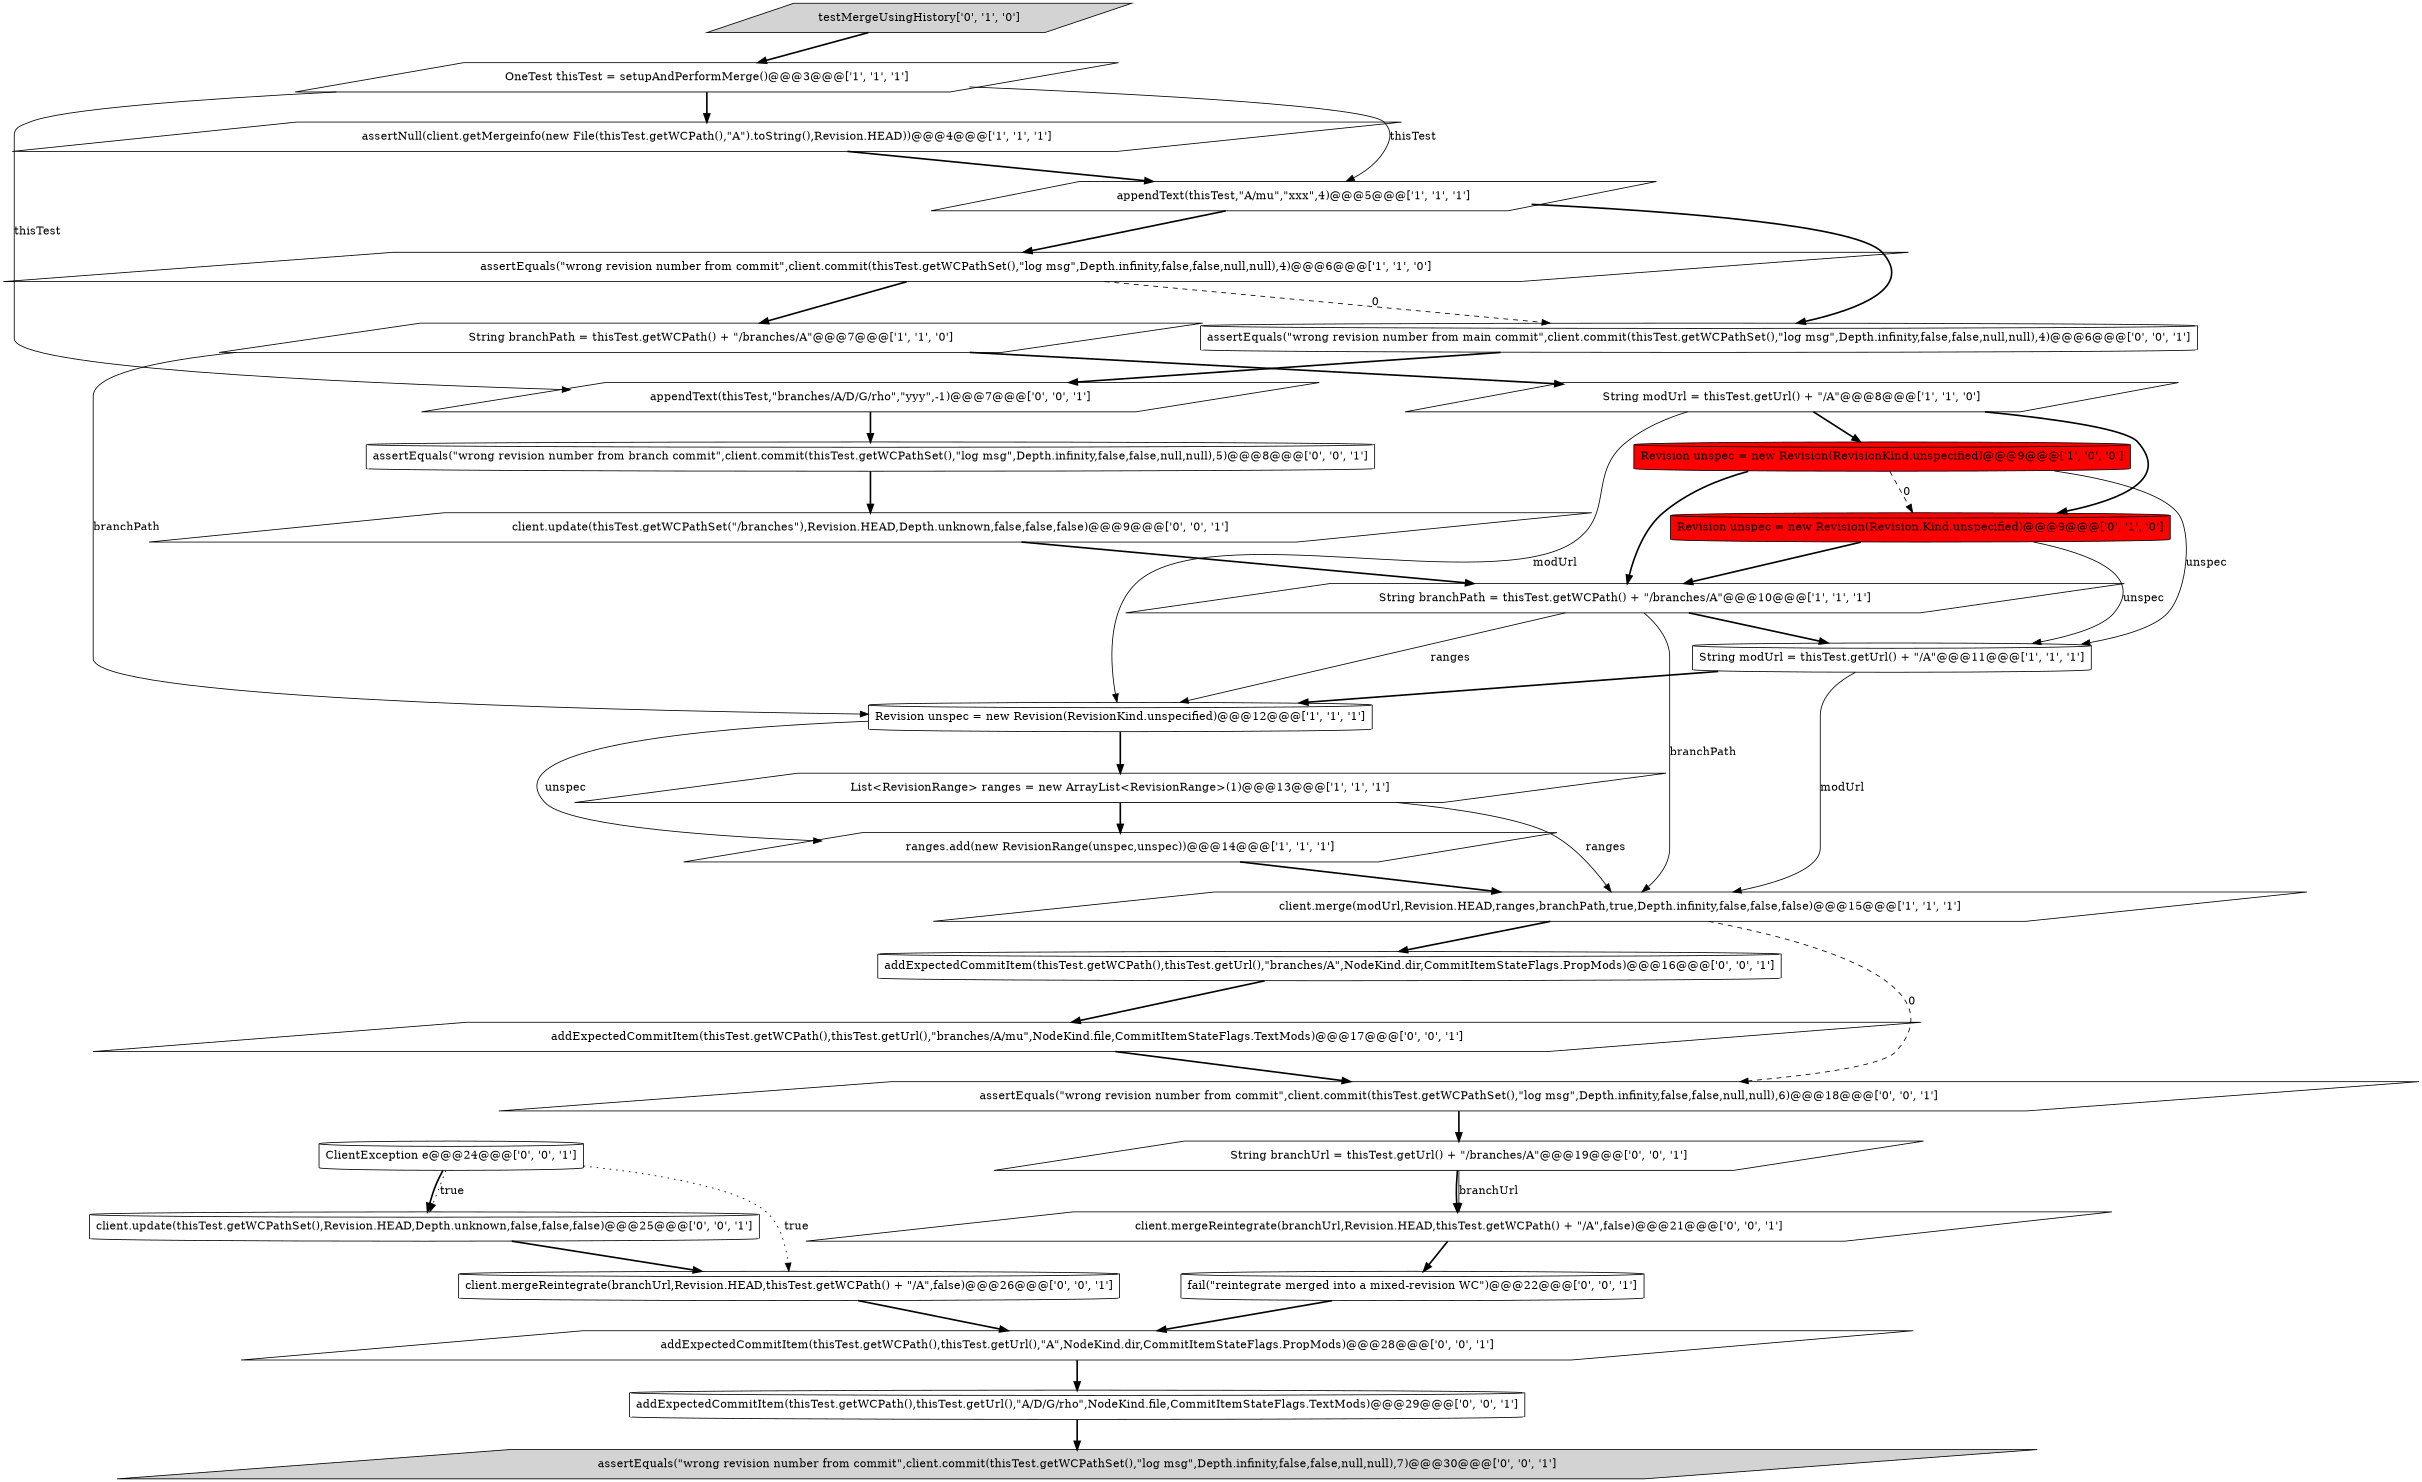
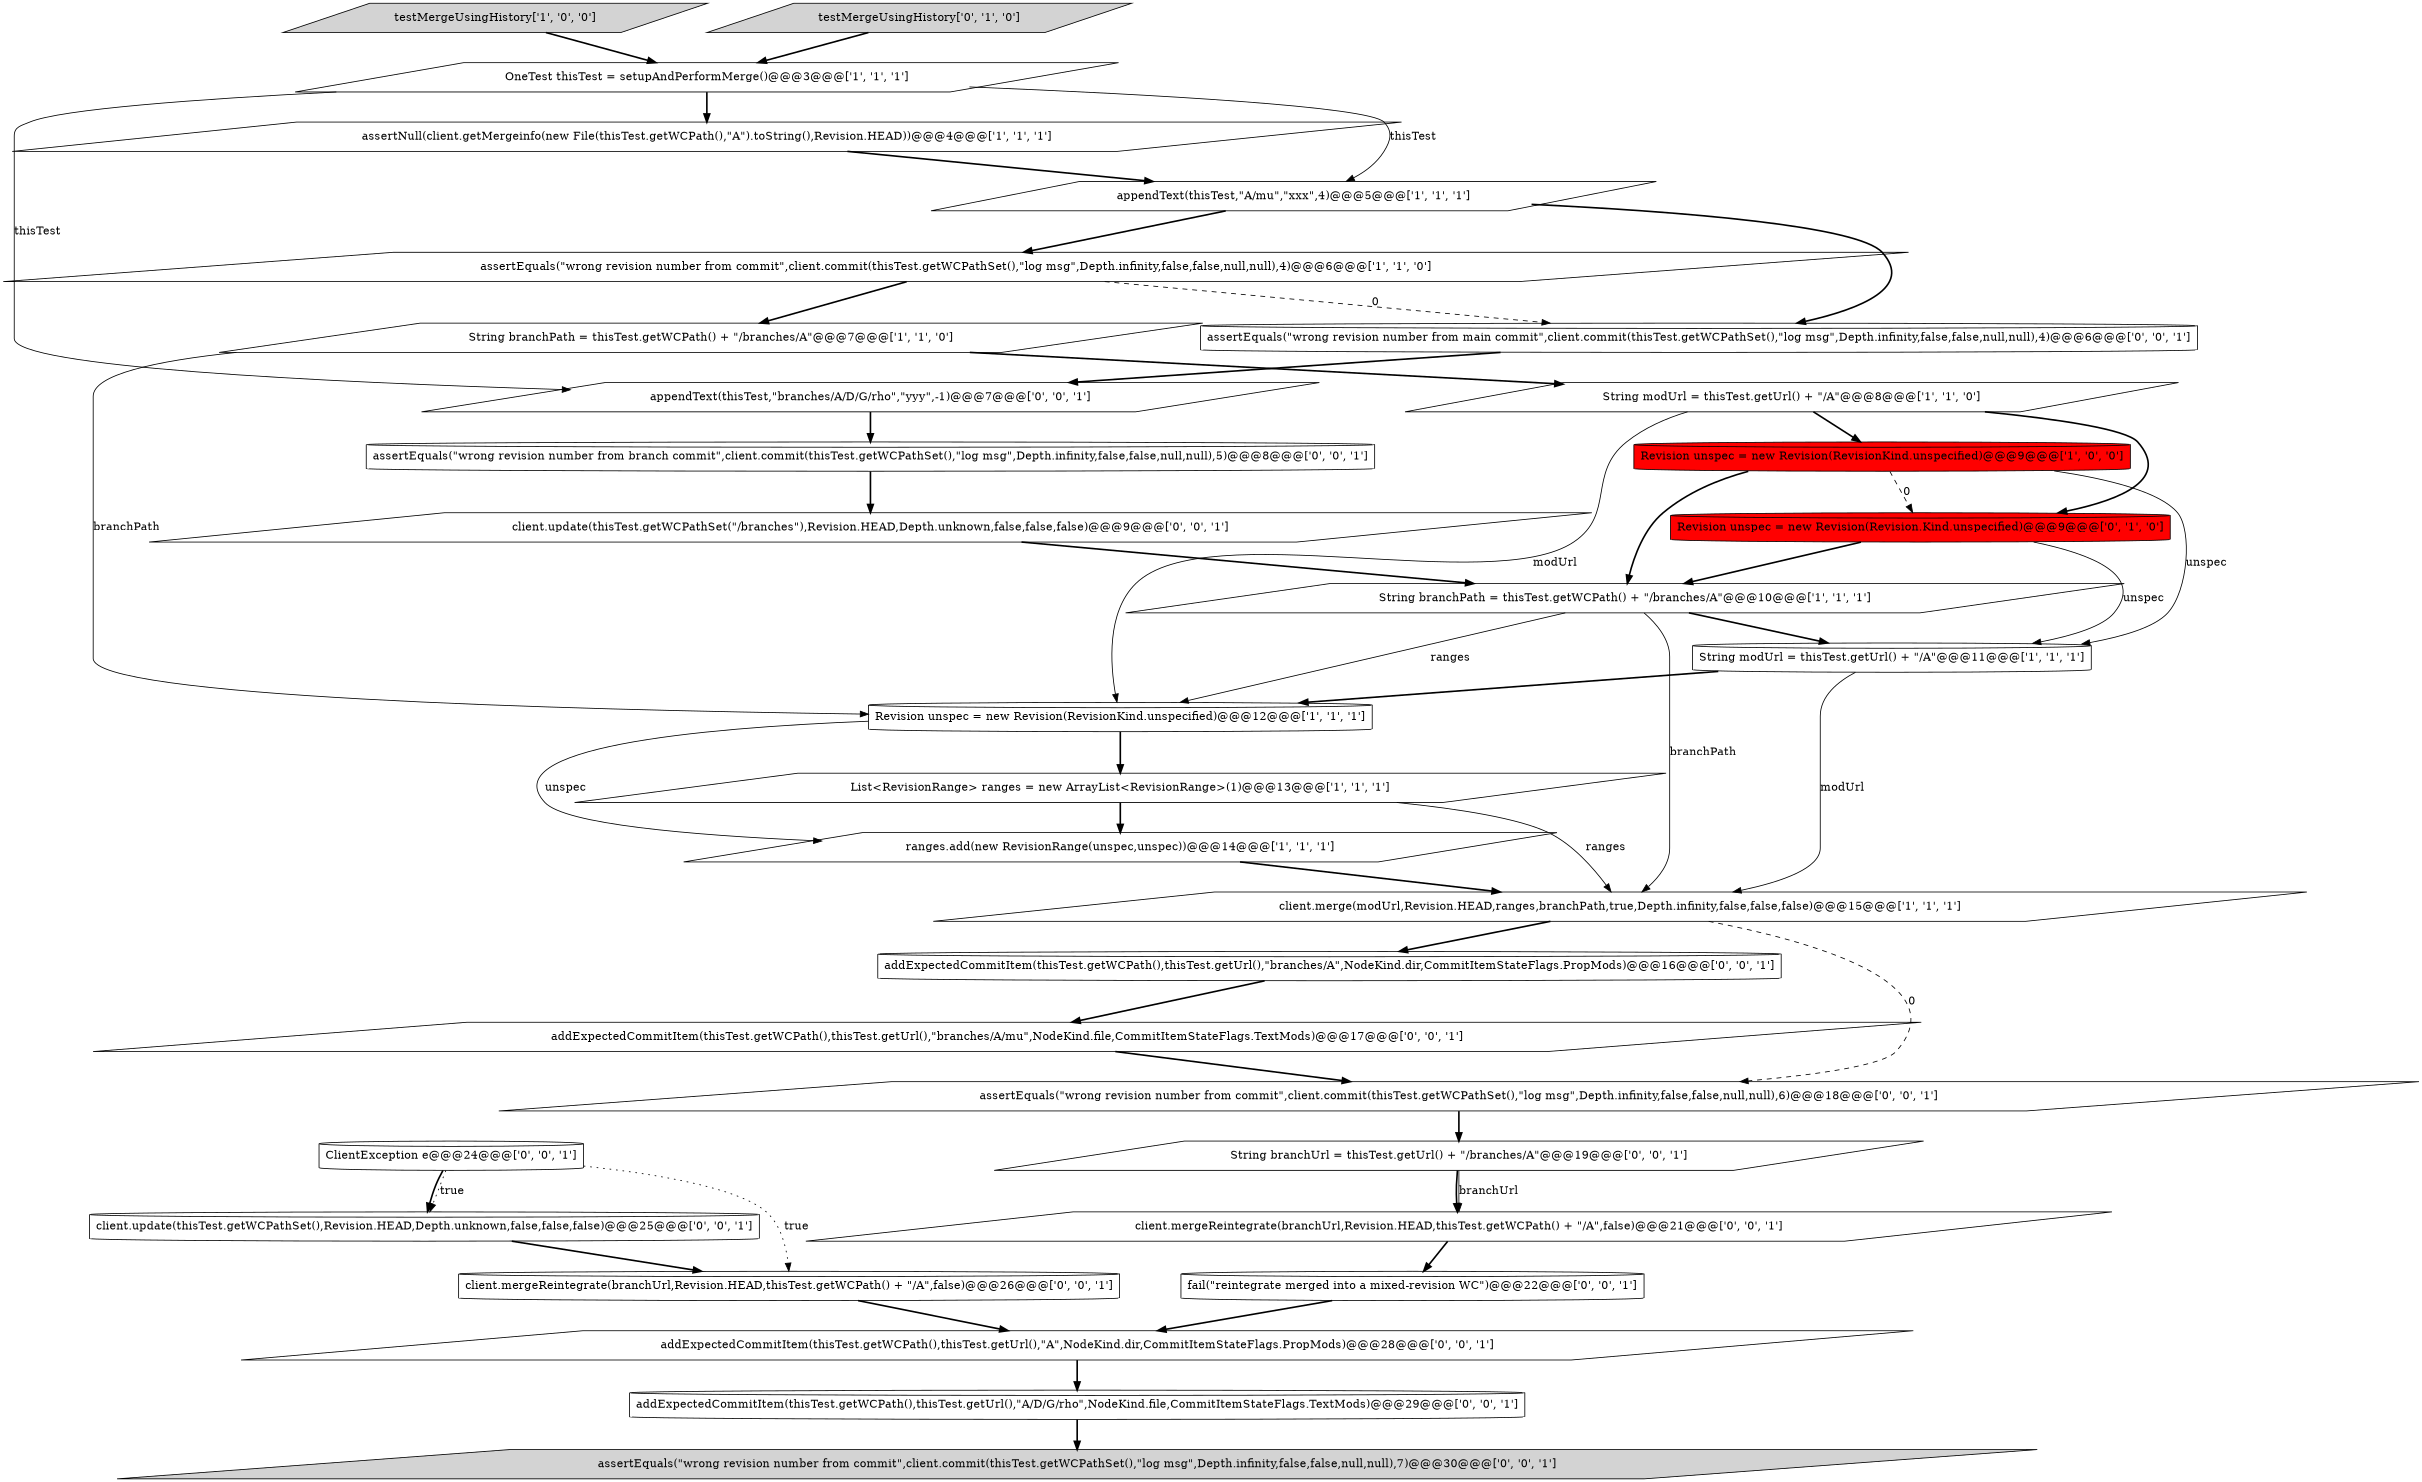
node "testMergeUsingHistory['1', '0', '0']": added
